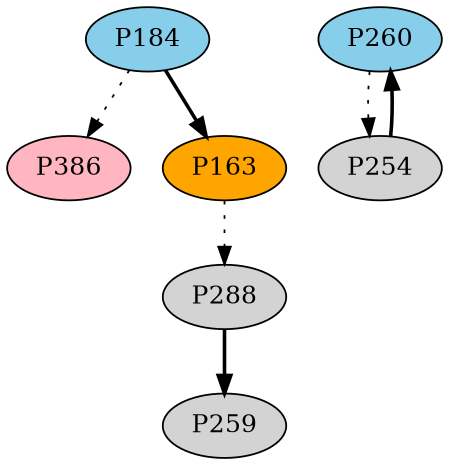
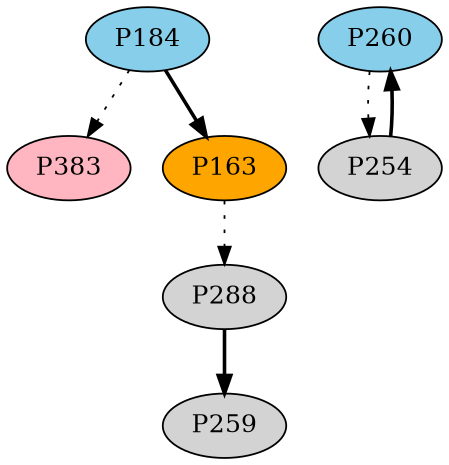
node "P386": label "P386" -> "P383"
